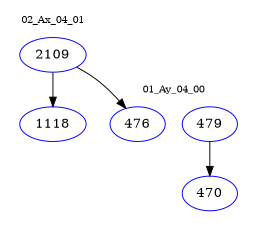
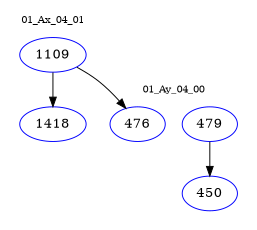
cluster "02_Ax_04_01": label "02_Ax_04_01" -> "01_Ax_04_01"
node "2109": label "2109" -> "1109"
node "1118": label "1118" -> "1418"
node "470": label "470" -> "450"
